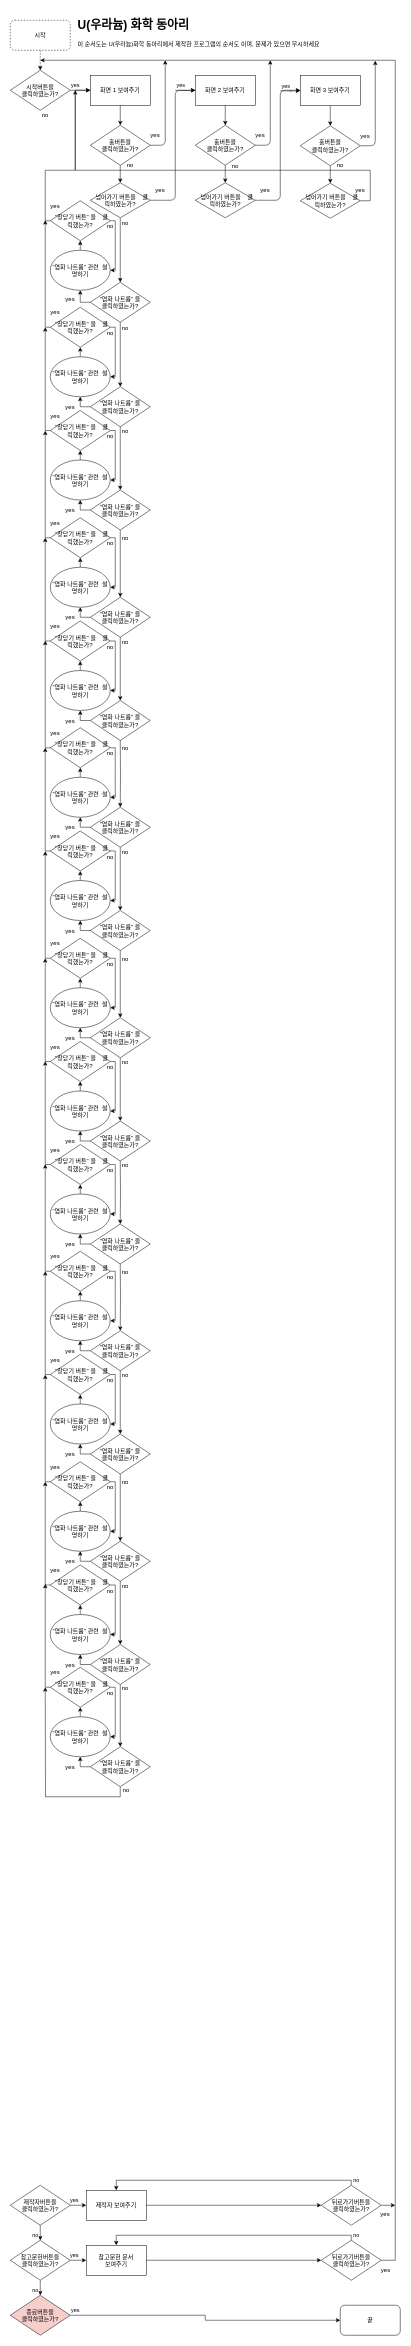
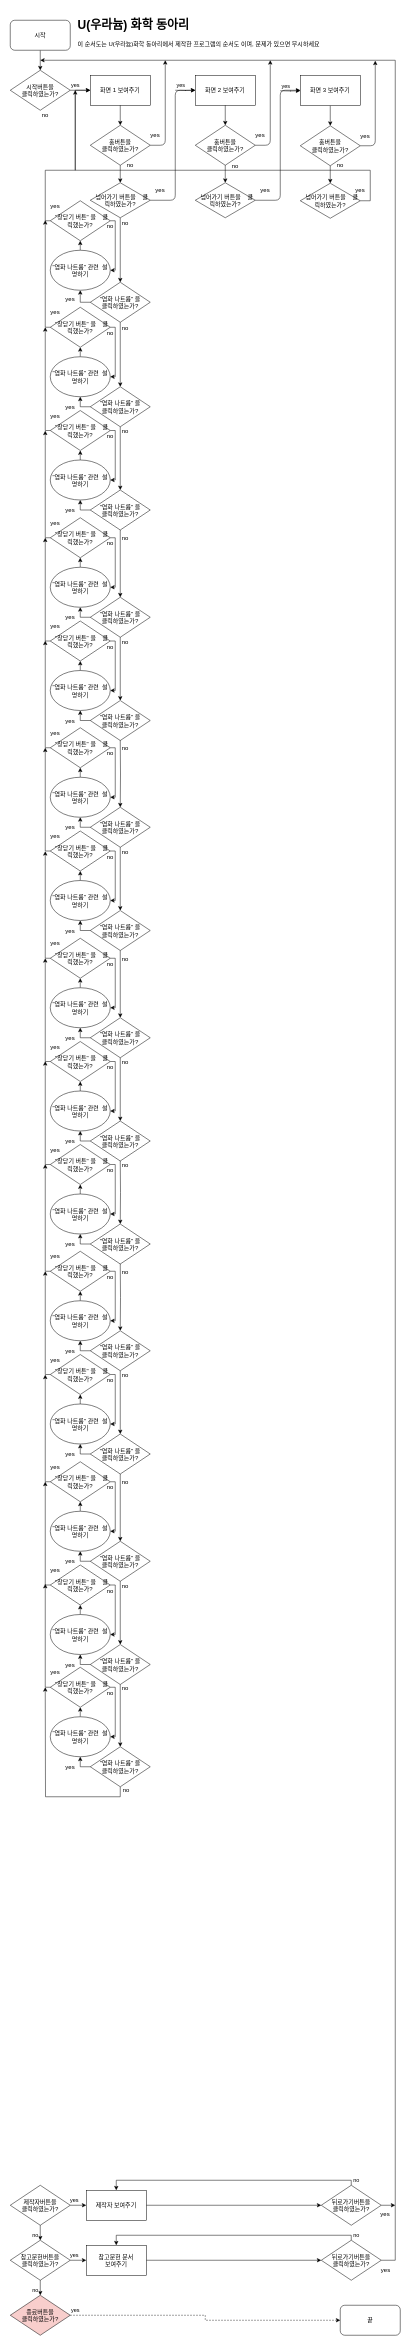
node "시작": style dashed -> solid
edge "시작" -> "시작버튼을 클릭하였는가?": style dashed -> solid
edge "종료버튼을 클릭하였는가?" -> "끝": style solid -> dashed
